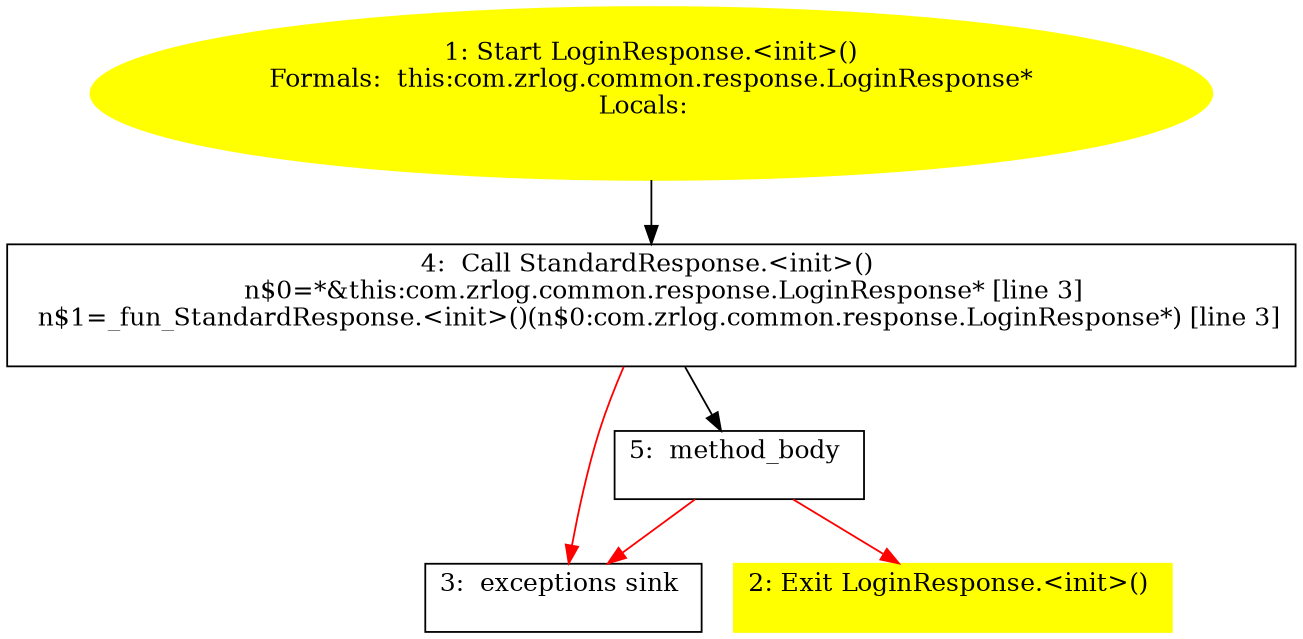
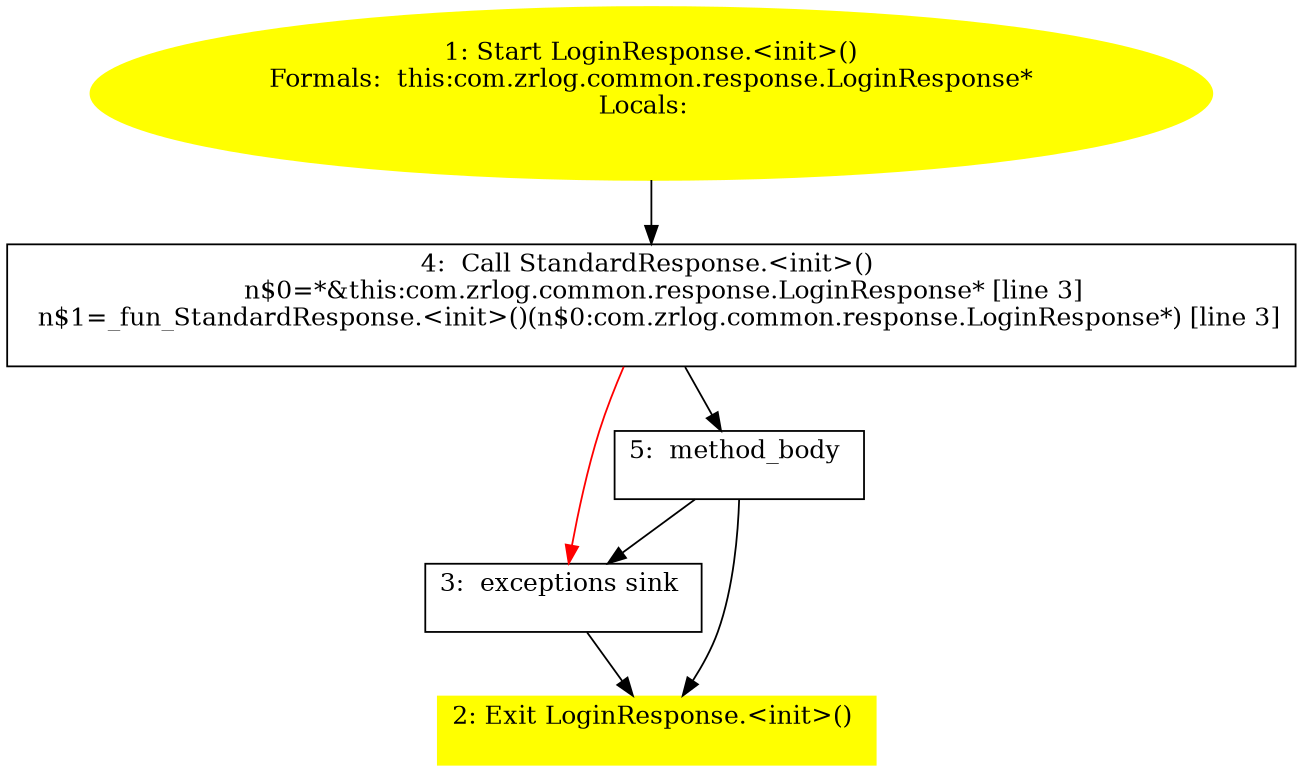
edge "5:  method_body" -> "3:  exceptions sink": color red -> black
edge "5:  method_body" -> "2: Exit LoginResponse.<init>()": color red -> black
edge "3:  exceptions sink" -> "2: Exit LoginResponse.<init>()": added
